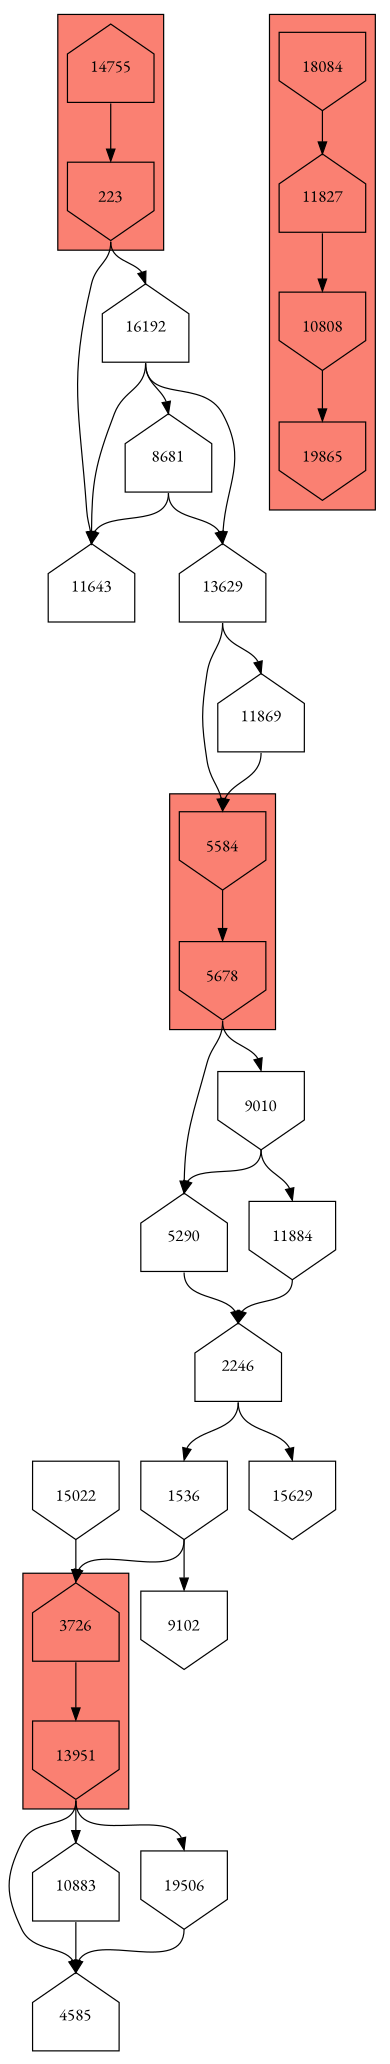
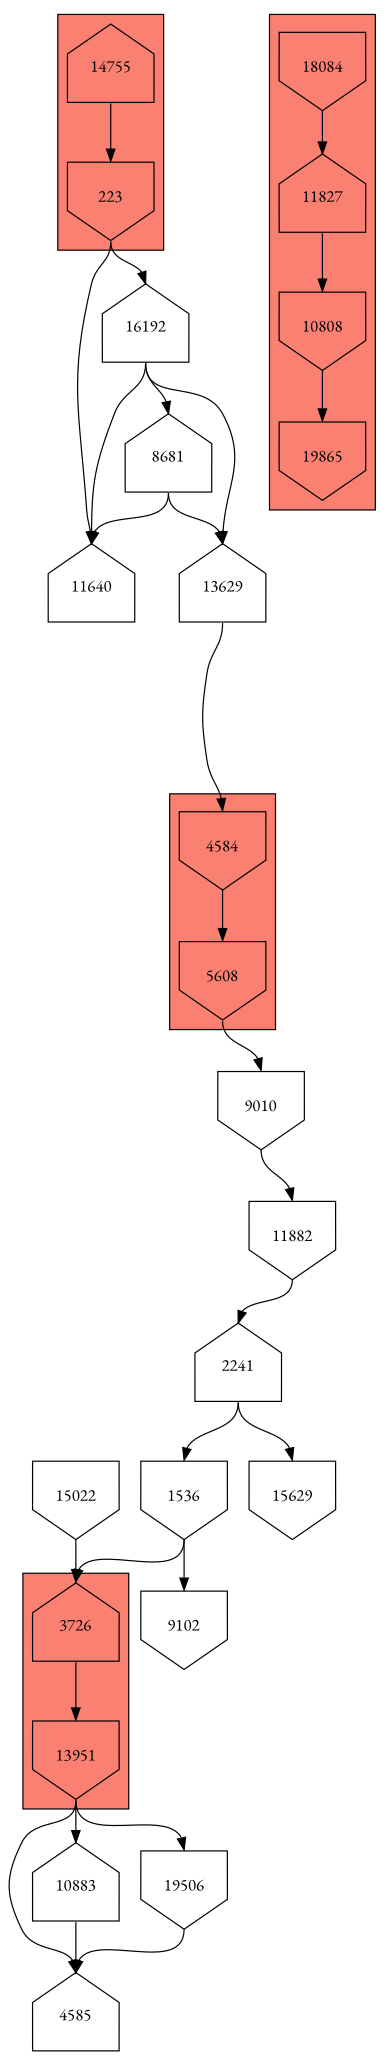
node "11643": label "11643" -> "11640"
node "11869": removed
node "5584": label "5584" -> "4584"
node "5678": label "5678" -> "5608"
node "5290": removed
node "11884": label "11884" -> "11882"
node "2246": label "2246" -> "2241"
